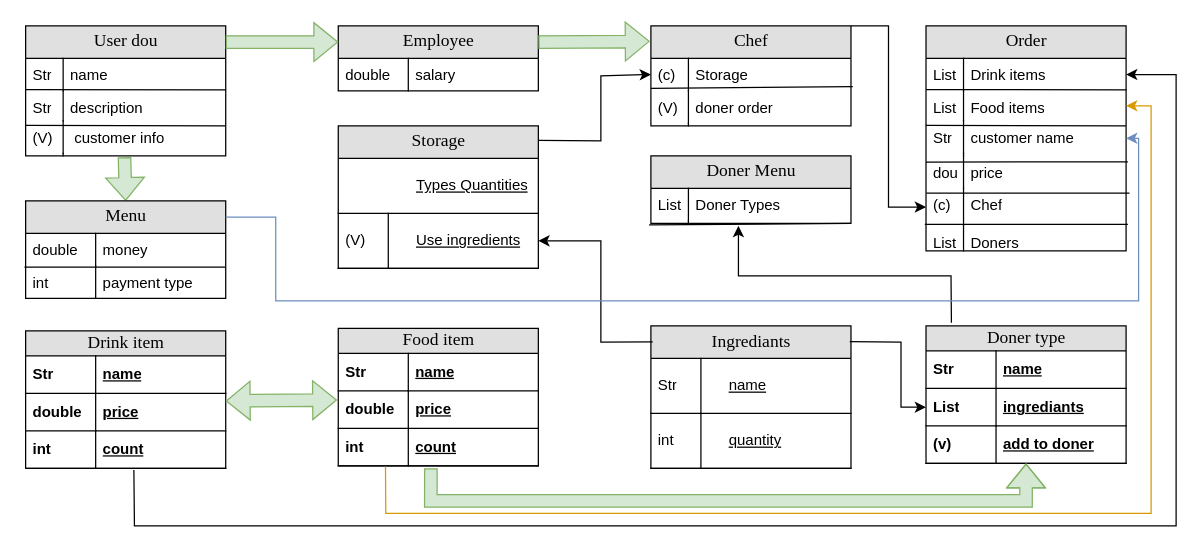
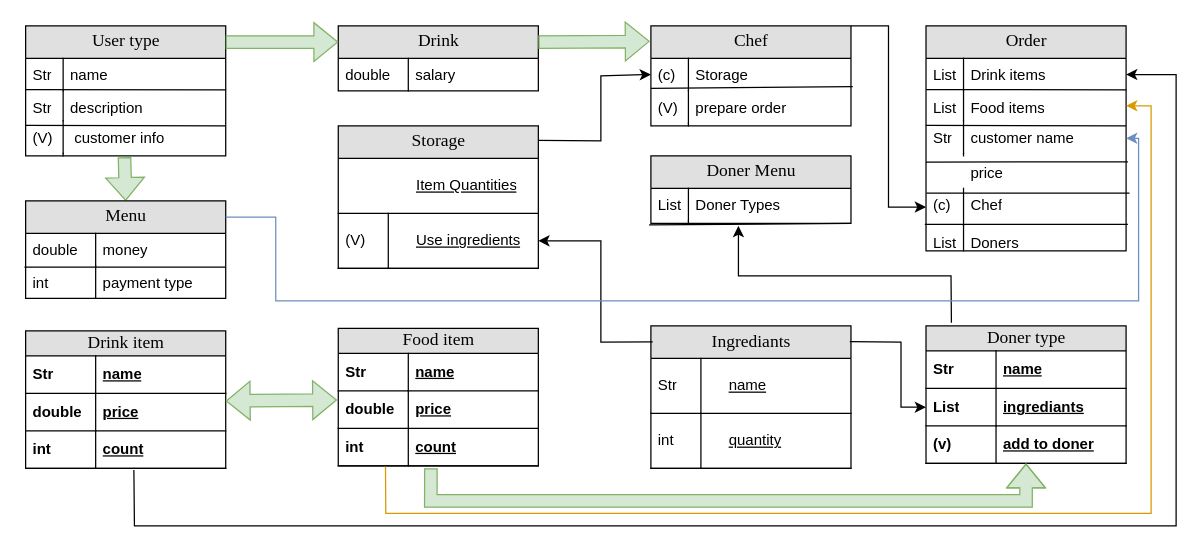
node "User dou": label "User dou" -> "User type"
node "Employee": label "Employee" -> "Drink"
node "doner order": label "doner order" -> "prepare order"
node "dou": removed
node "Types Quantities": label "Types Quantities" -> "Item Quantities"
